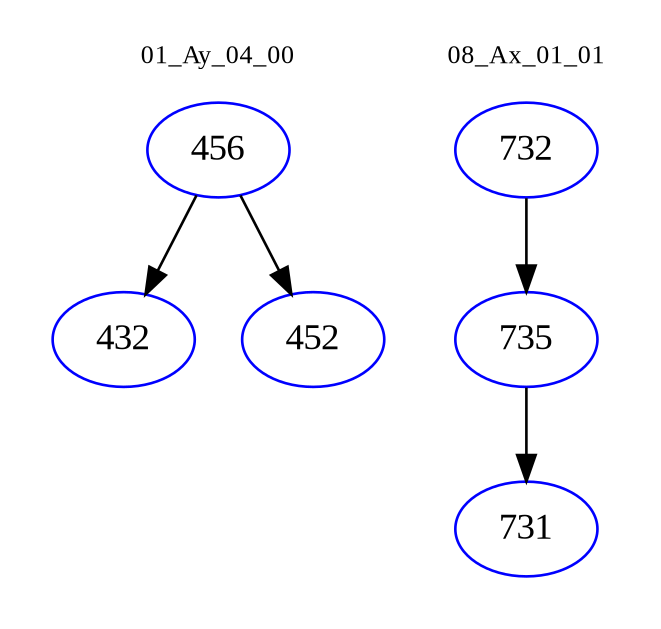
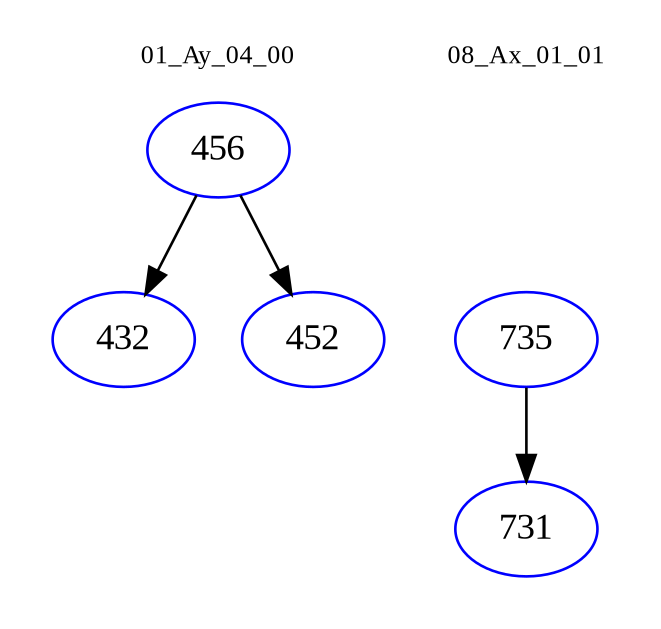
node "732": removed
